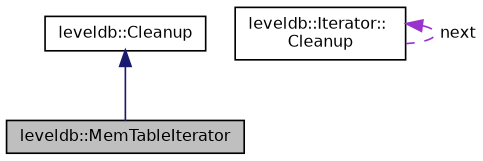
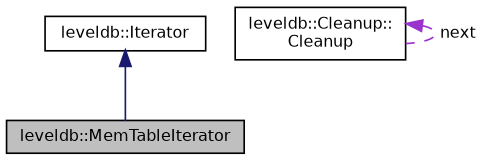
node "leveldb::Cleanup": label "leveldb::Cleanup" -> "leveldb::Iterator"
node "leveldb::Iterator:: Cleanup": label "leveldb::Iterator:: Cleanup" -> "leveldb::Cleanup:: Cleanup"
